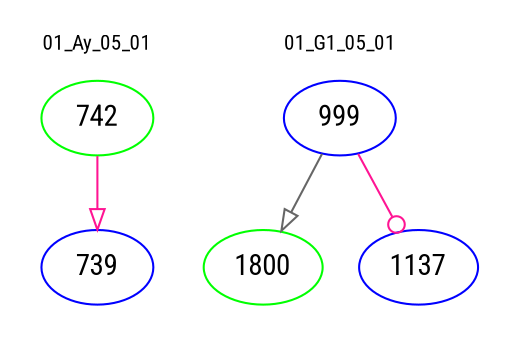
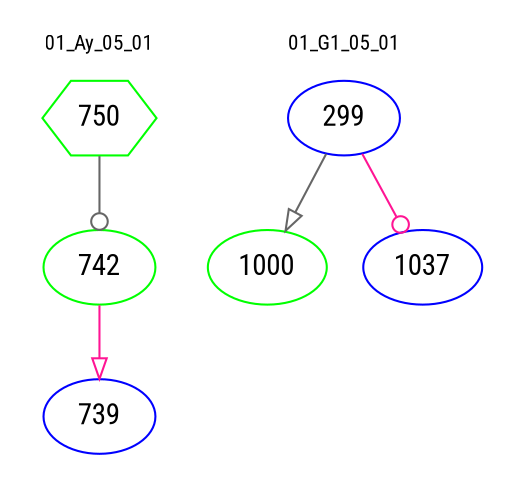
node "750": added
node "999": label "999" -> "299"
node "1800": label "1800" -> "1000"
node "1137": label "1137" -> "1037"
